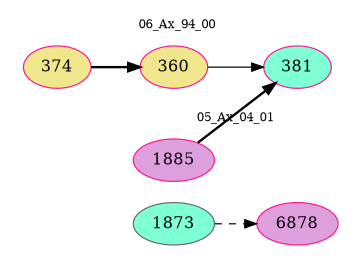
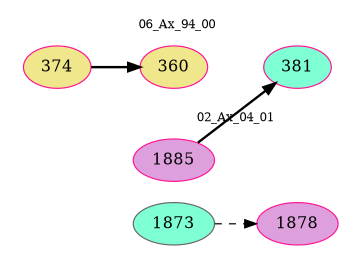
edge "360" -> "381": removed
cluster "05_Ax_04_01": label "05_Ax_04_01" -> "02_Ax_04_01"
node "6878": label "6878" -> "1878"
